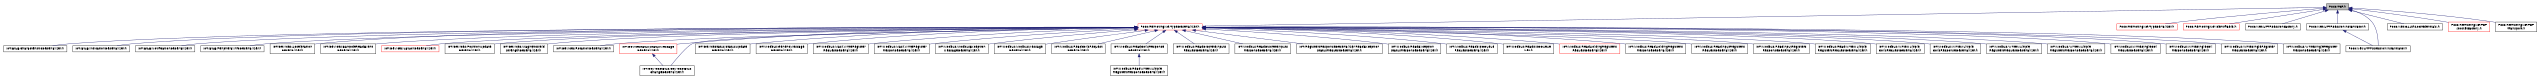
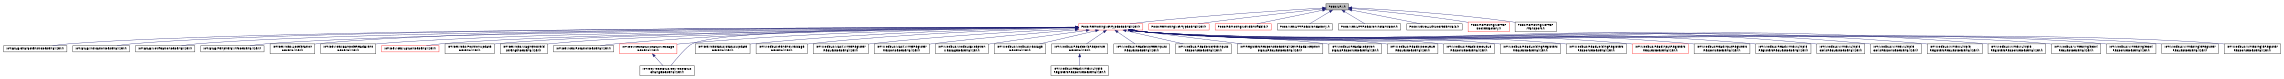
node "Poco/TCP.h": label "Poco/TCP.h" -> "Poco/URI.h"
node "IoT/Modbus/ReadCoilsRequest Deserializer.h": removed
node "IoT/Modbus/ReadFIFOQueue Net.h": label "IoT/Modbus/ReadFIFOQueue Net.h" -> "IoT/Modbus/ReadFIFOQueue ResponseDeserializer.h"
node "IoT/Modbus/ReadHoldingRegisters RequestDeserializer.h": color red -> black
node "IoT/Modbus/ReadInputRegisters RequestDeserializer.h": color black -> red
node "Poco/Net/HTTPSSessionInstantiator.h": removed
